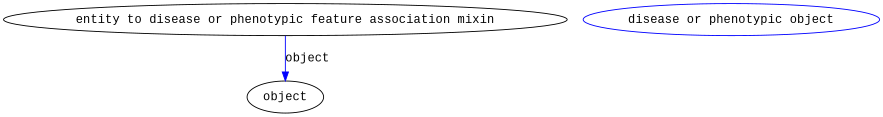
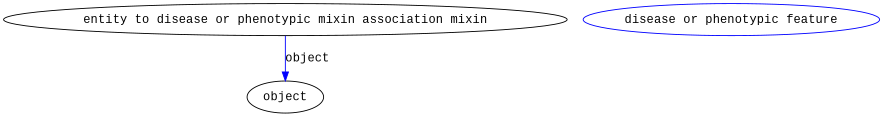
node "entity to disease or phenotypic feature association mixin": label "entity to disease or phenotypic feature association mixin" -> "entity to disease or phenotypic mixin association mixin"
node "disease or phenotypic object": label "disease or phenotypic object" -> "disease or phenotypic feature"
